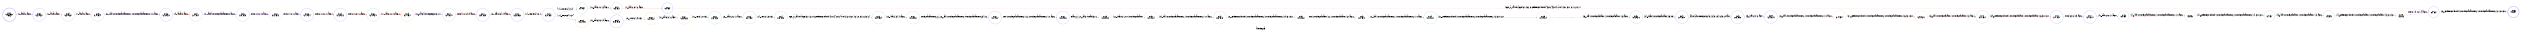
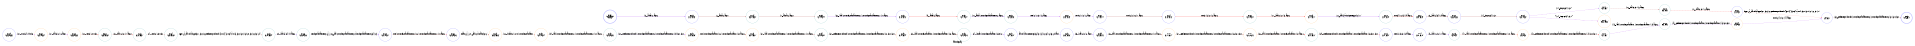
edge "N1713 (rp:36, ep:36)" -> "N1679 (rp:35, ep:35)": removed, label "%19 = load i64, i64* %9, align 8"
